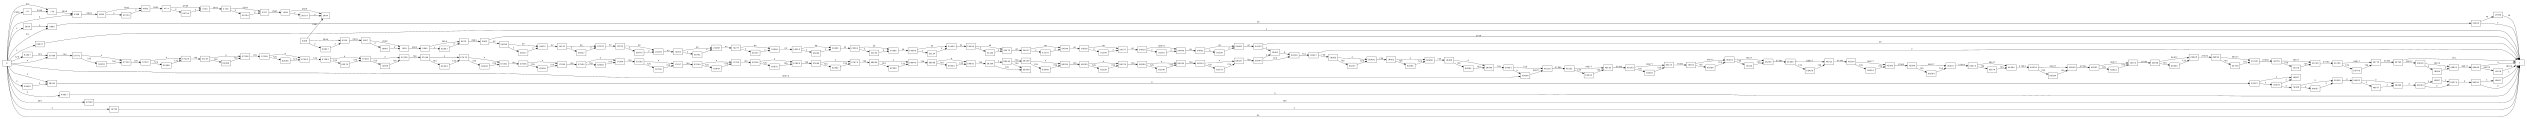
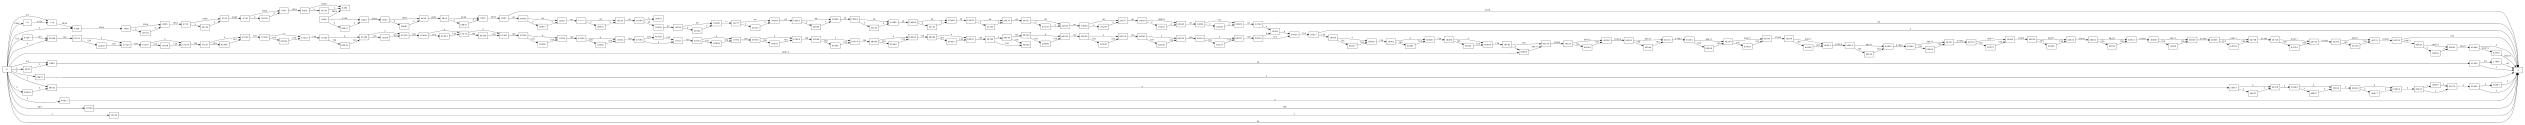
edge "30975" -> "24193": removed, label "2"
edge "29378" -> "40837": reversed
